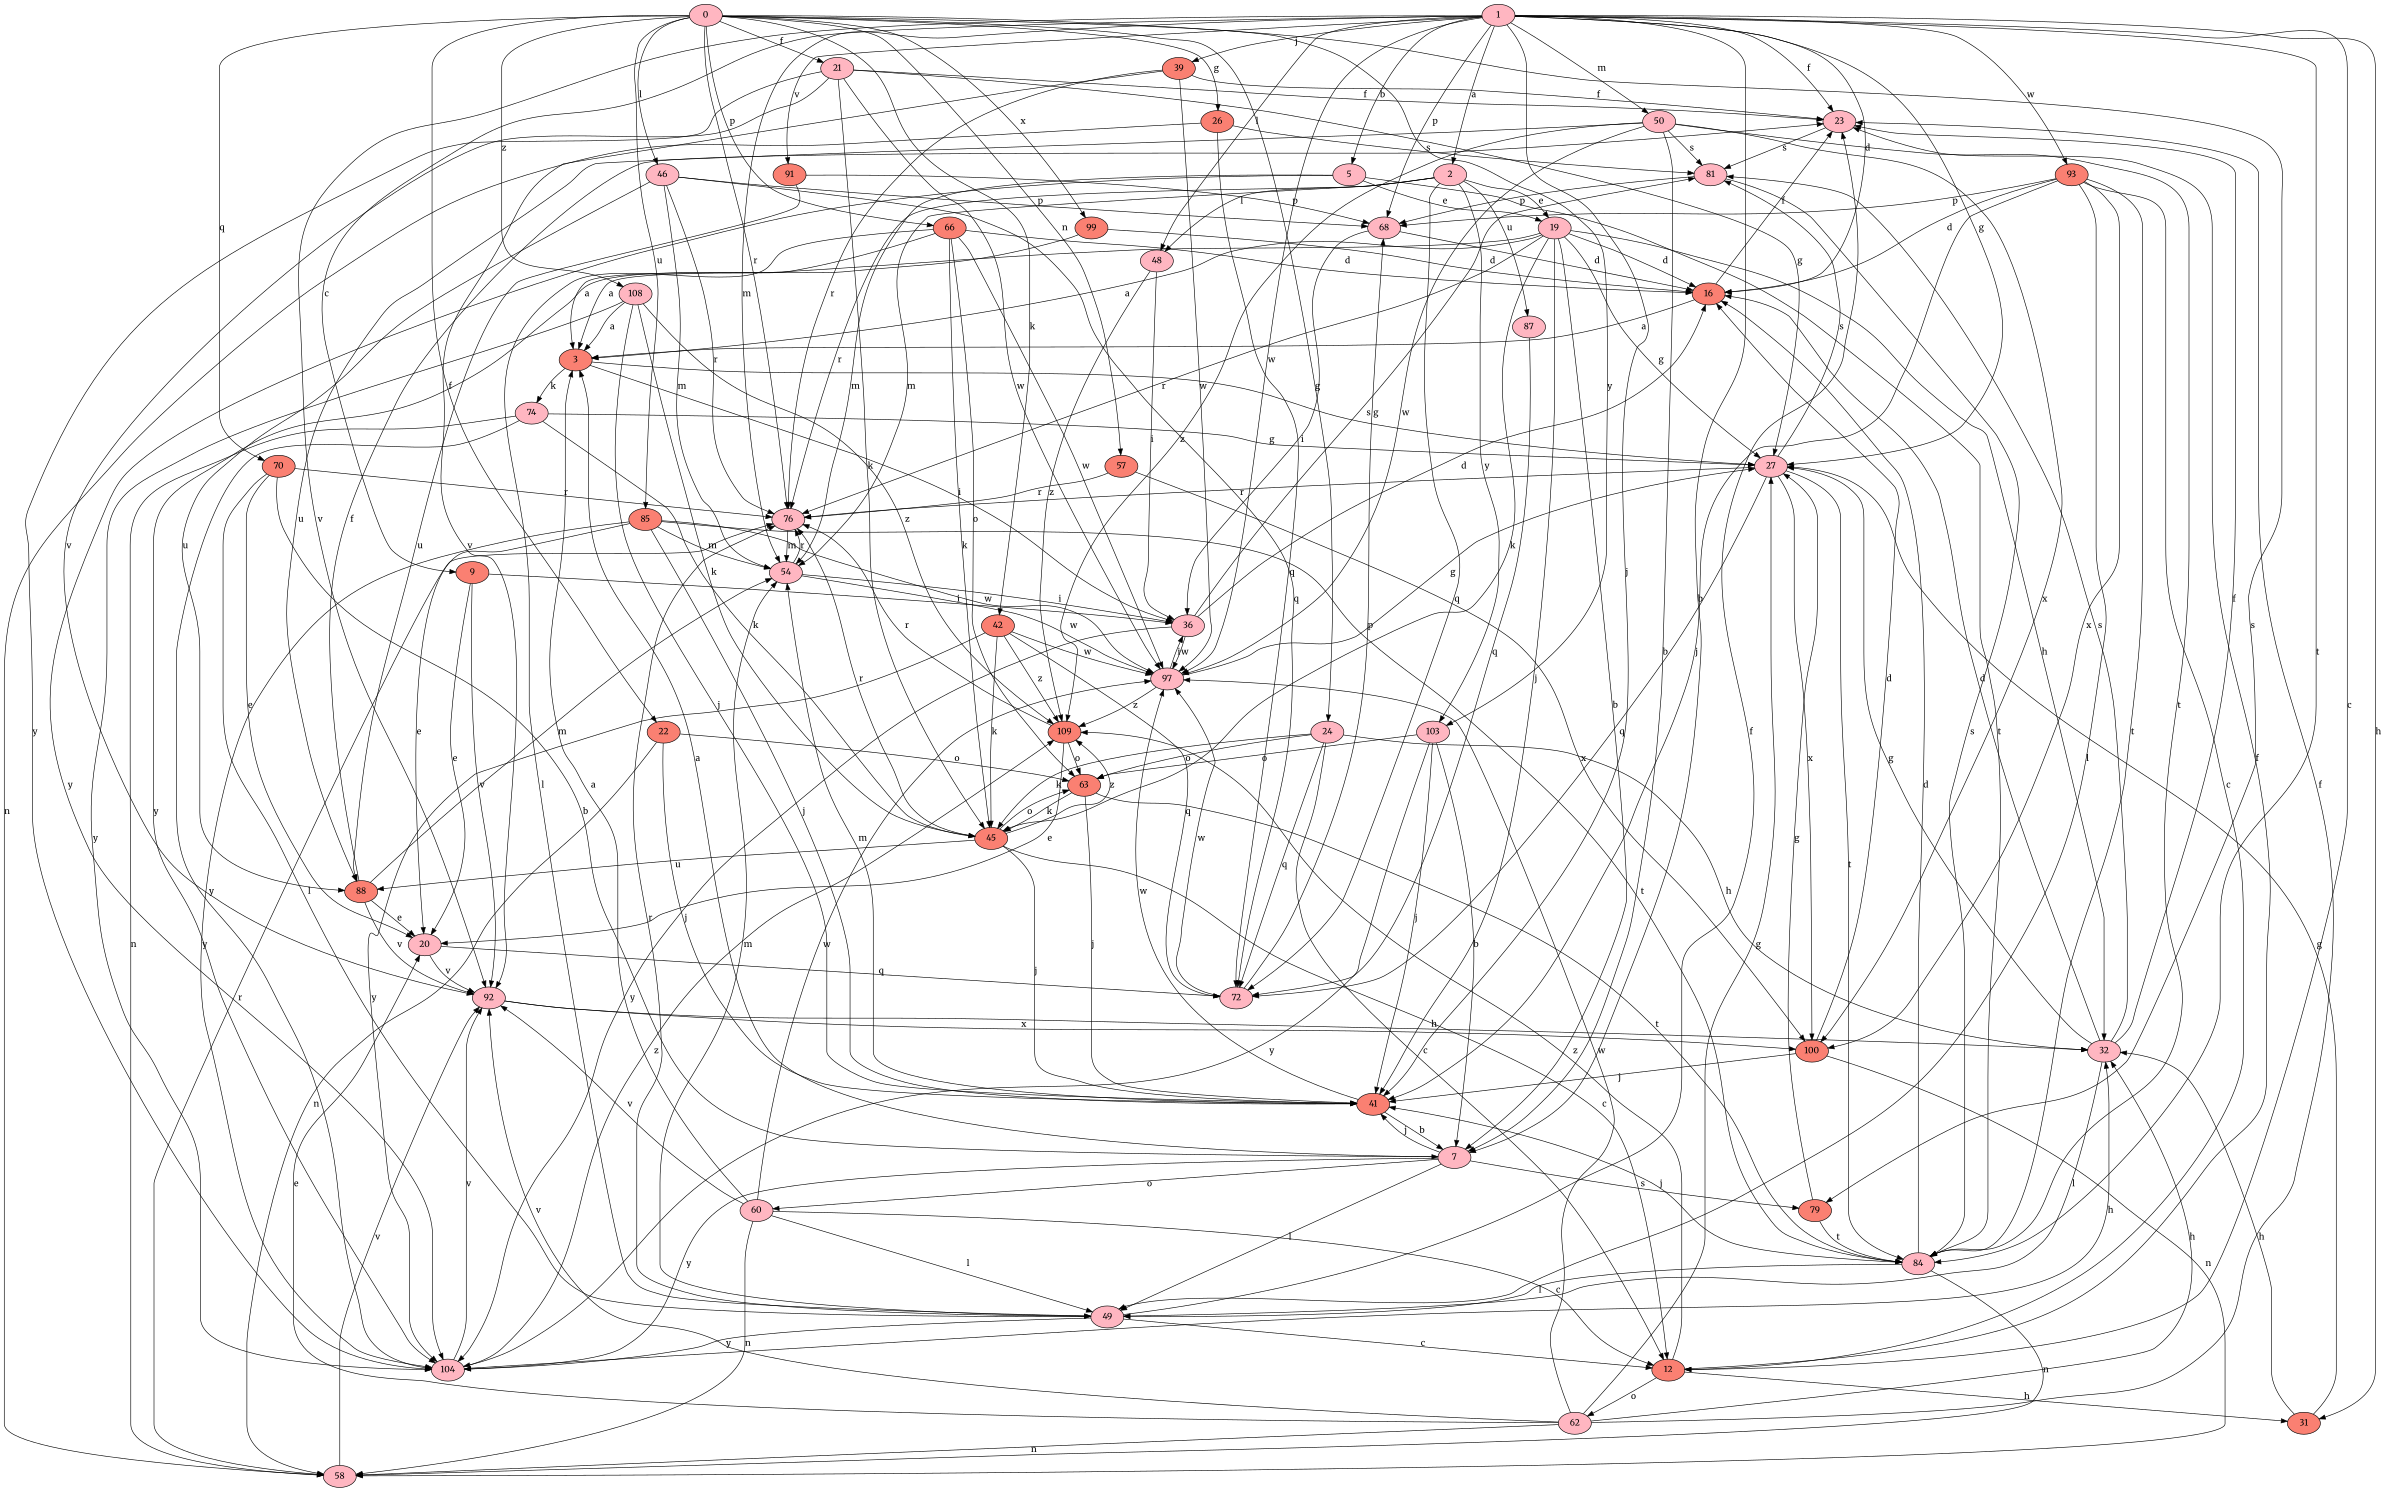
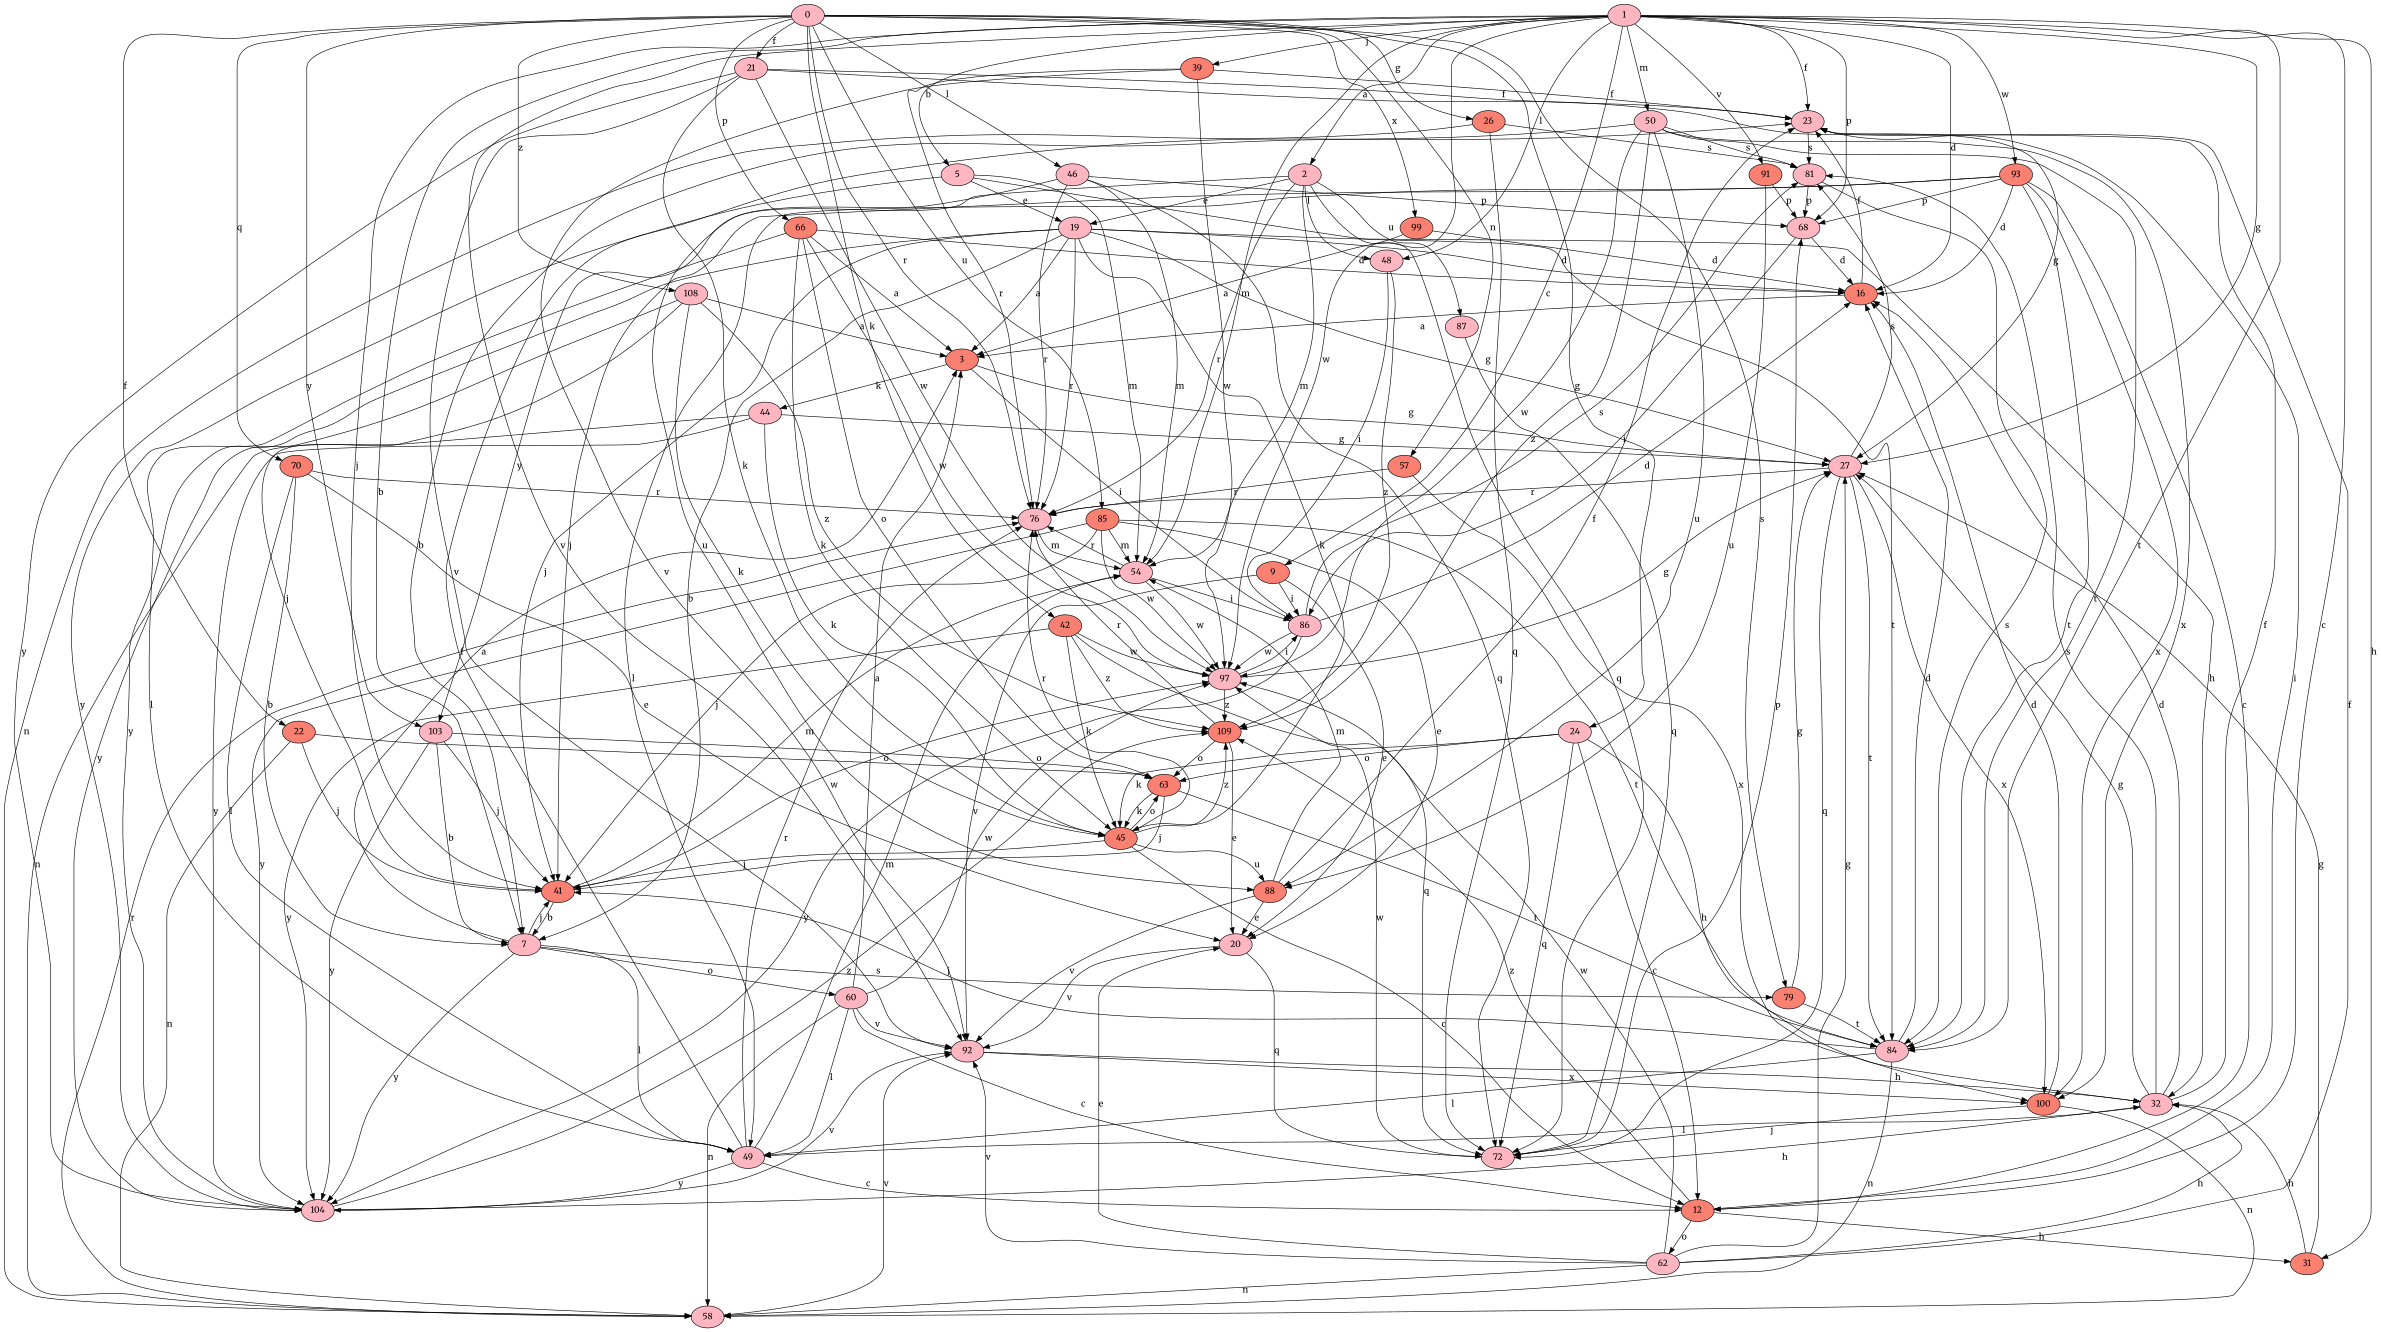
node "74": label "74" -> "44"
node "36": label "36" -> "86"
edge "12" -> "23": label "f" -> "i"
edge "100" -> "41": now "100" -> "72"
